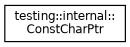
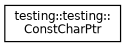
node "testing::internal:: ConstCharPtr": label "testing::internal:: ConstCharPtr" -> "testing::testing:: ConstCharPtr"
